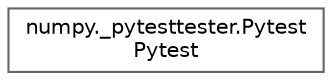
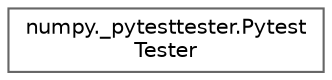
node "numpy._pytesttester.Pytest Pytest": label "numpy._pytesttester.Pytest Pytest" -> "numpy._pytesttester.Pytest Tester"
